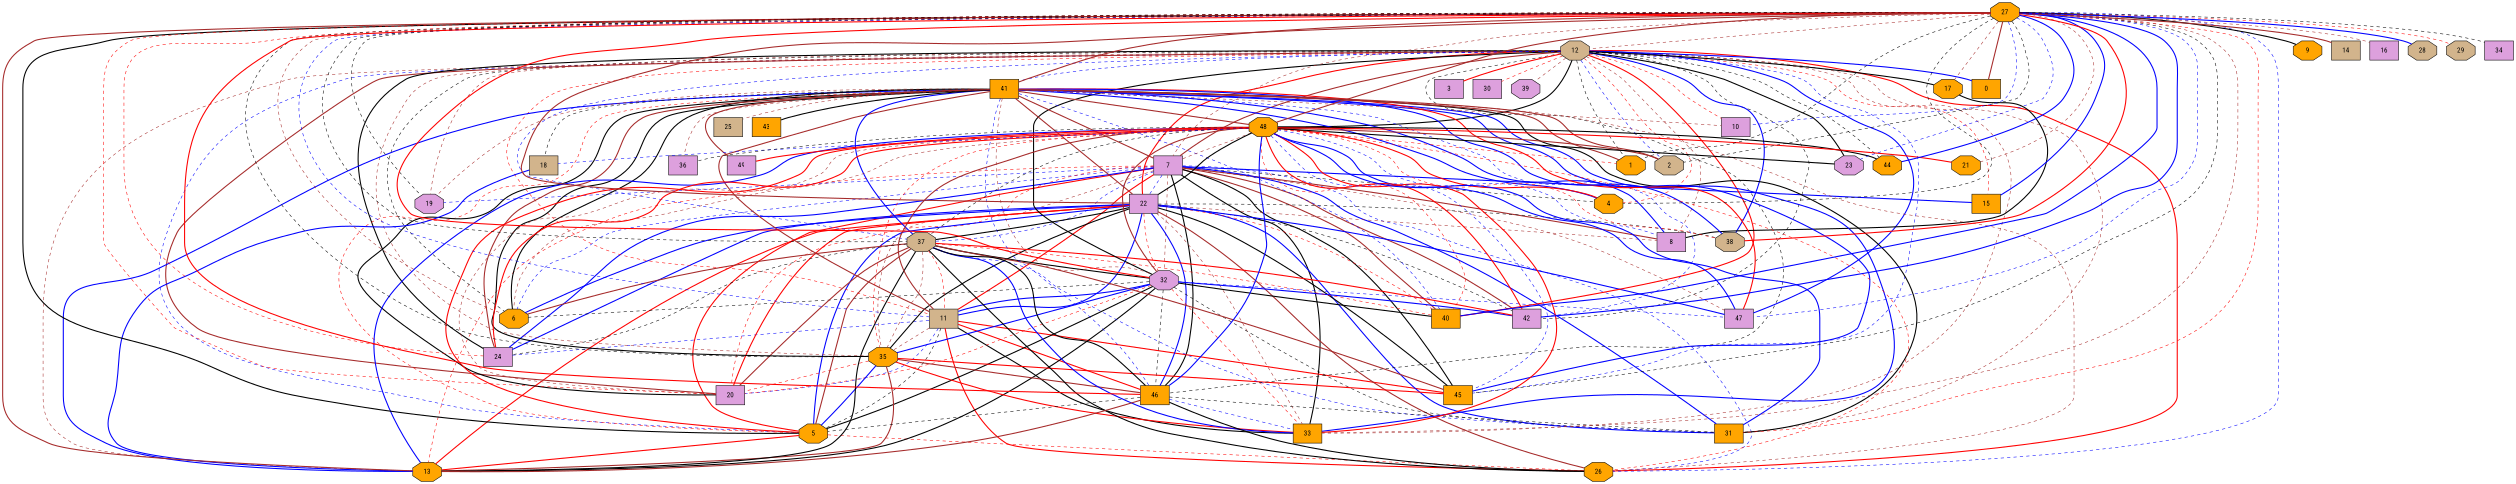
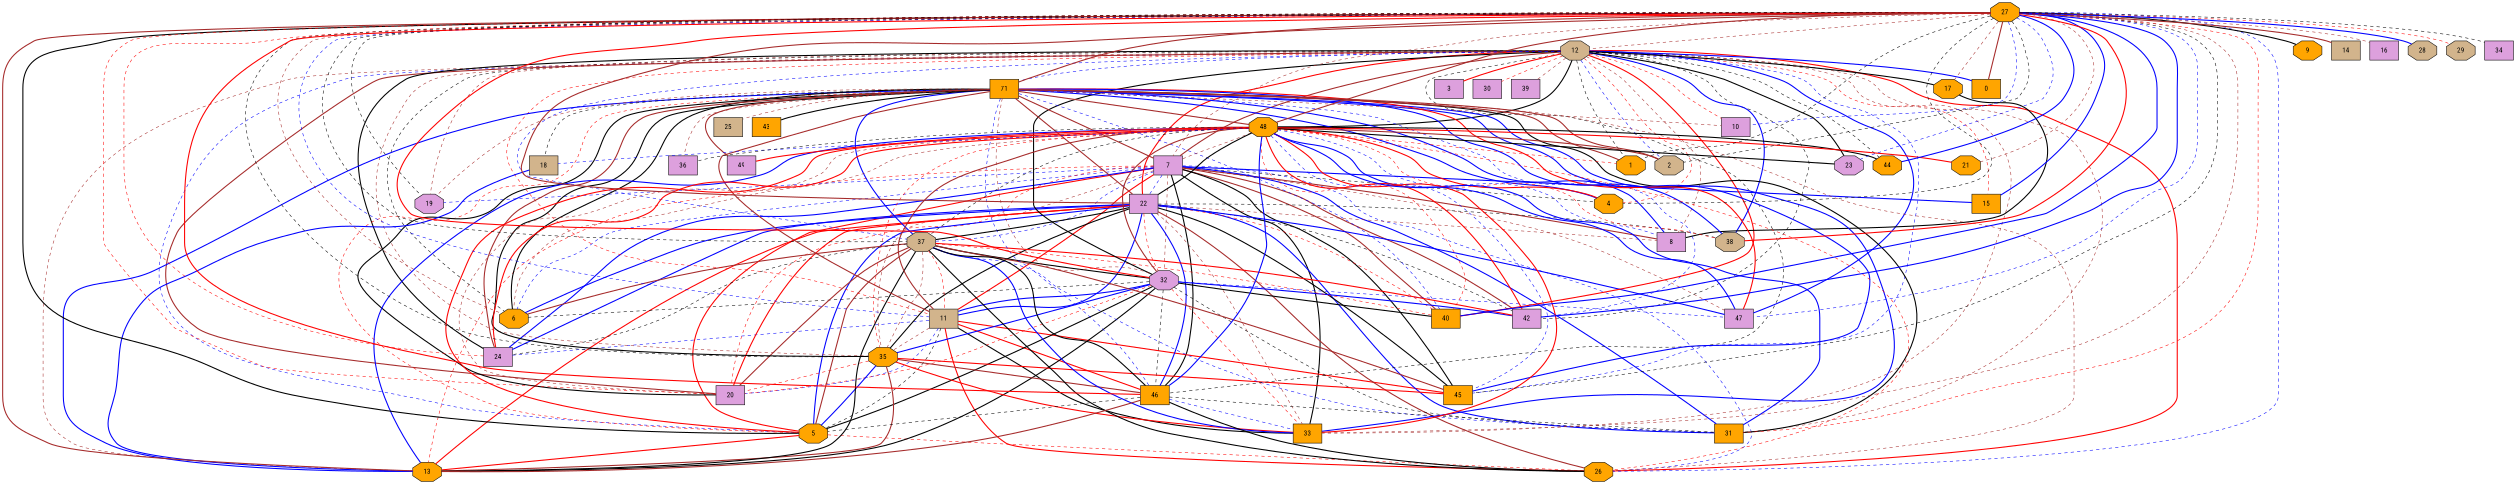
node "41": label "41" -> "71"
node "39": shape octagon -> box
